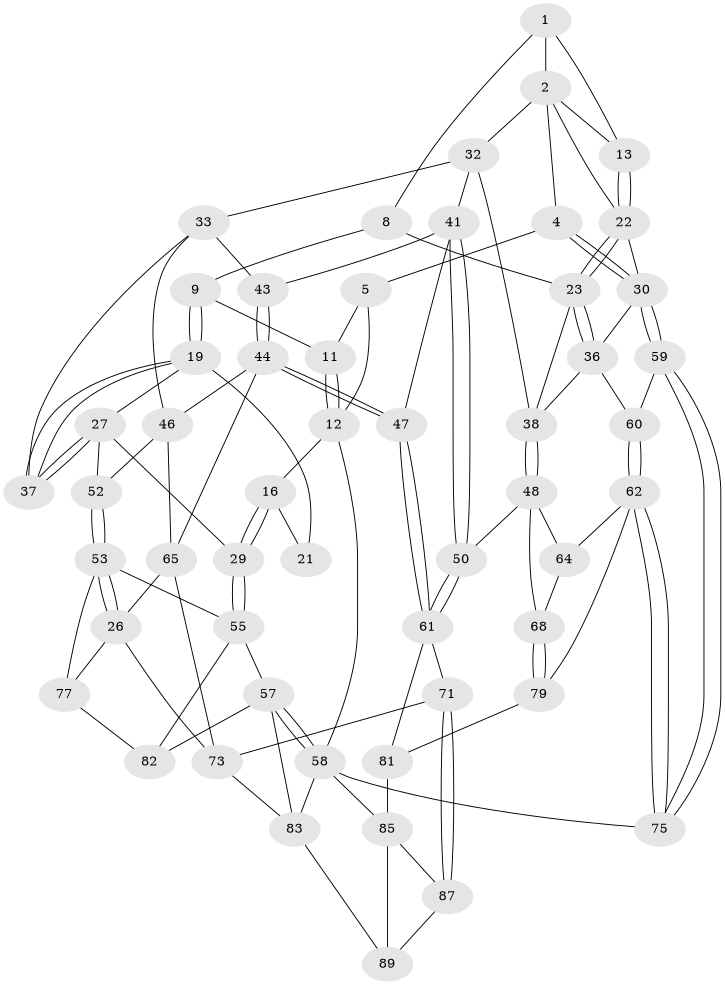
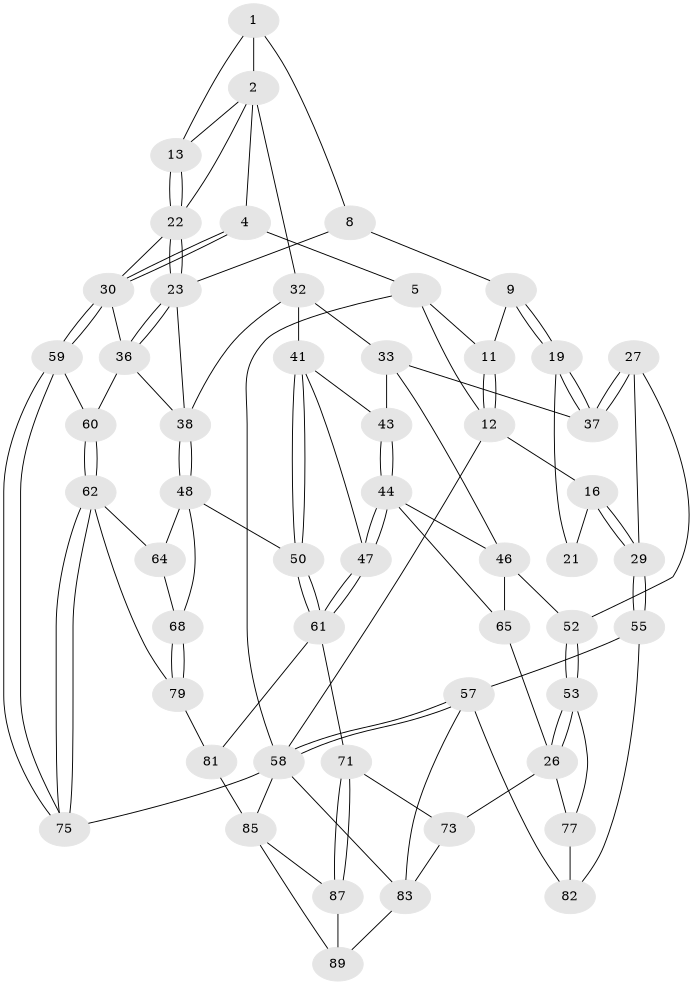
edge "19" -- "27": removed
edge "5" -- "58": added
edge "53" -- "55": removed
edge "65" -- "73": removed
